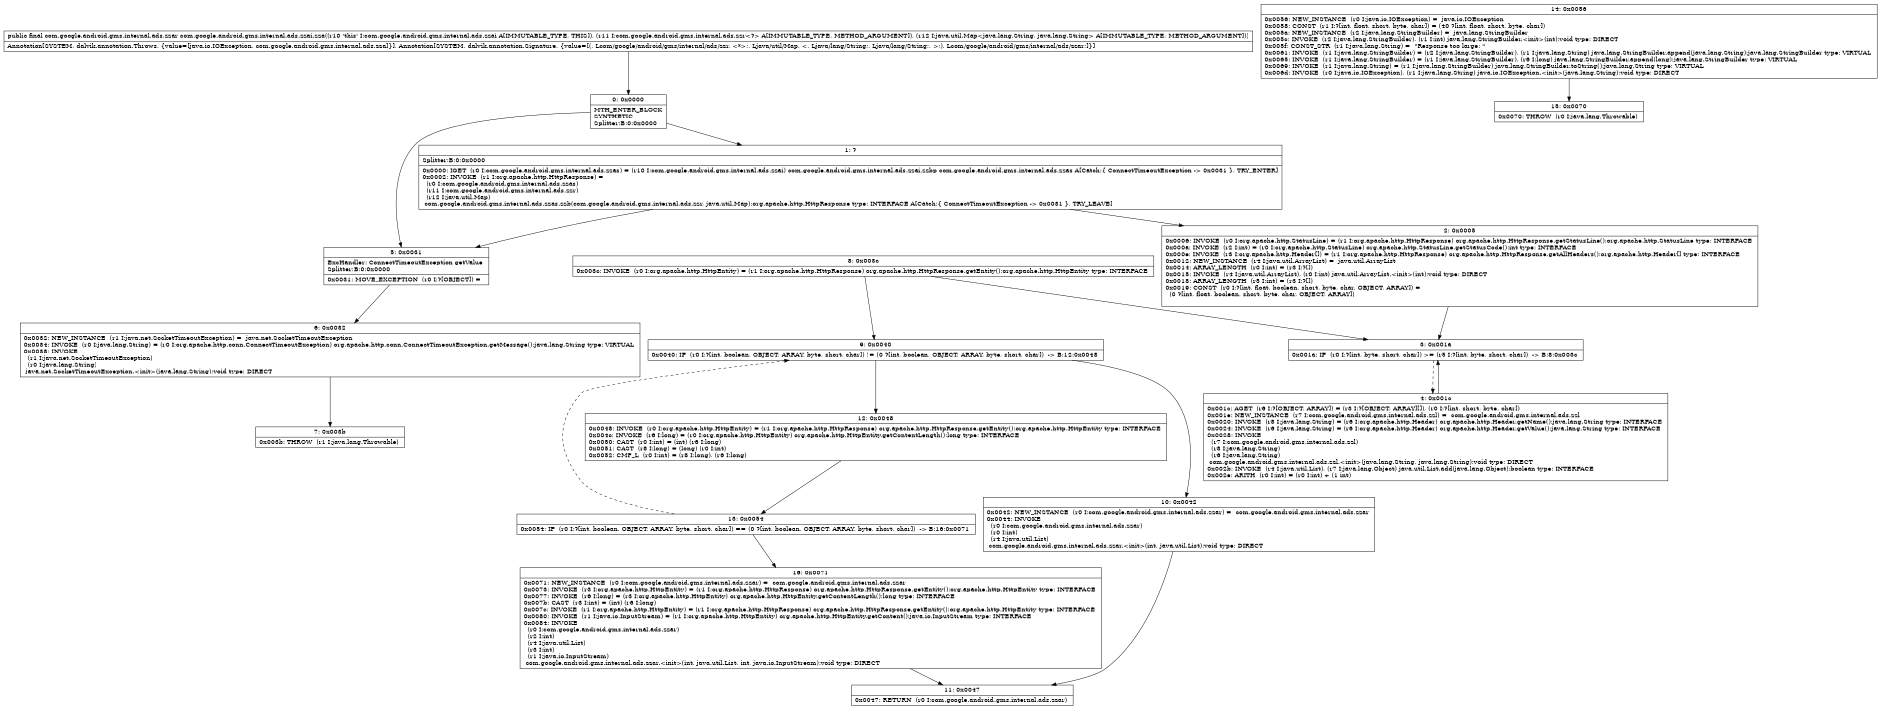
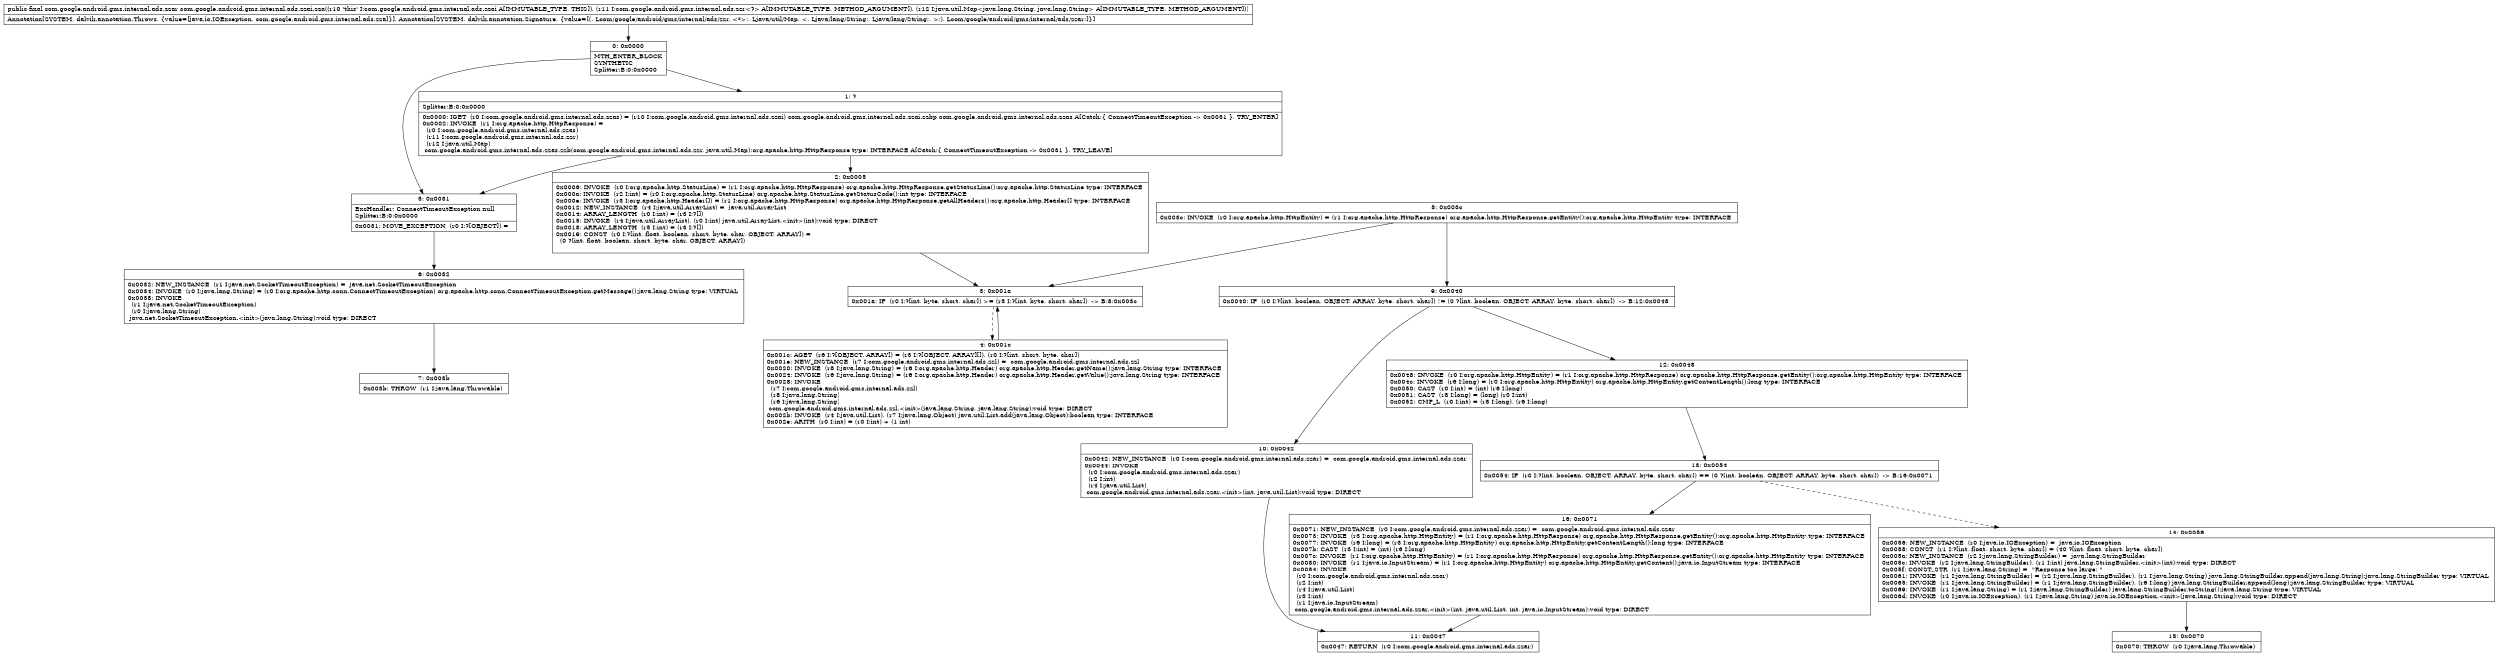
node "5: 0x0031": text "ExcHandler: ConnectTimeoutException getValue" -> "ExcHandler: ConnectTimeoutException null"
edge "13: 0x0054" -> "9: 0x0040": now "13: 0x0054" -> "14: 0x0056"
node "10: 0x0042": text "(r0 I:int)" -> "(r2 I:int)"
